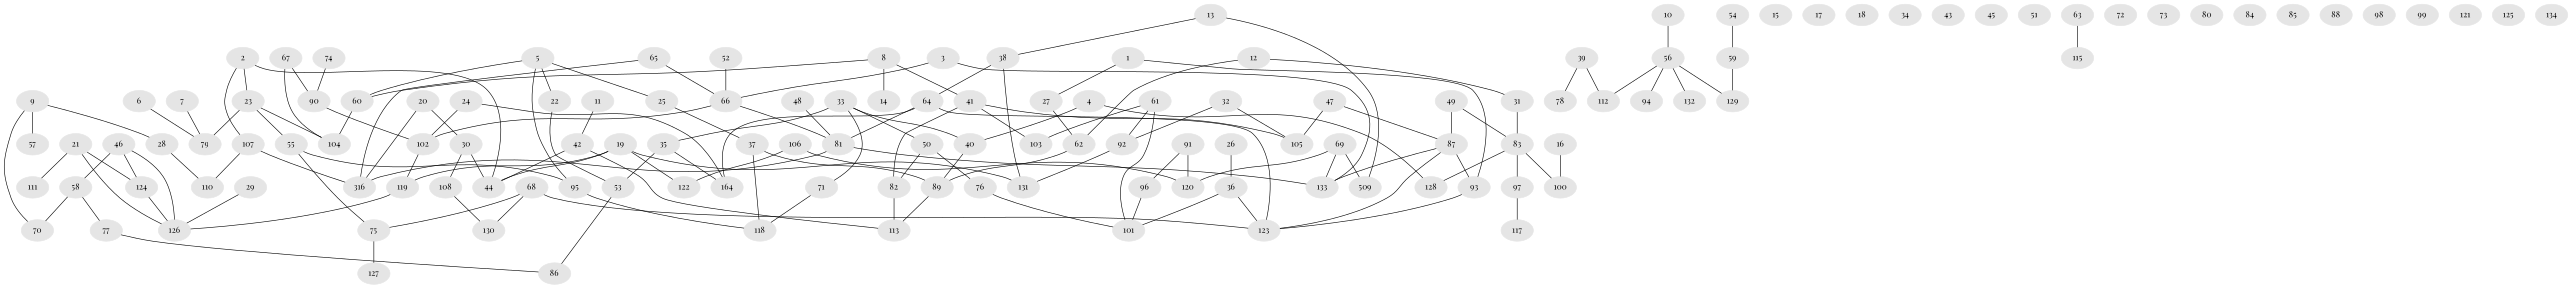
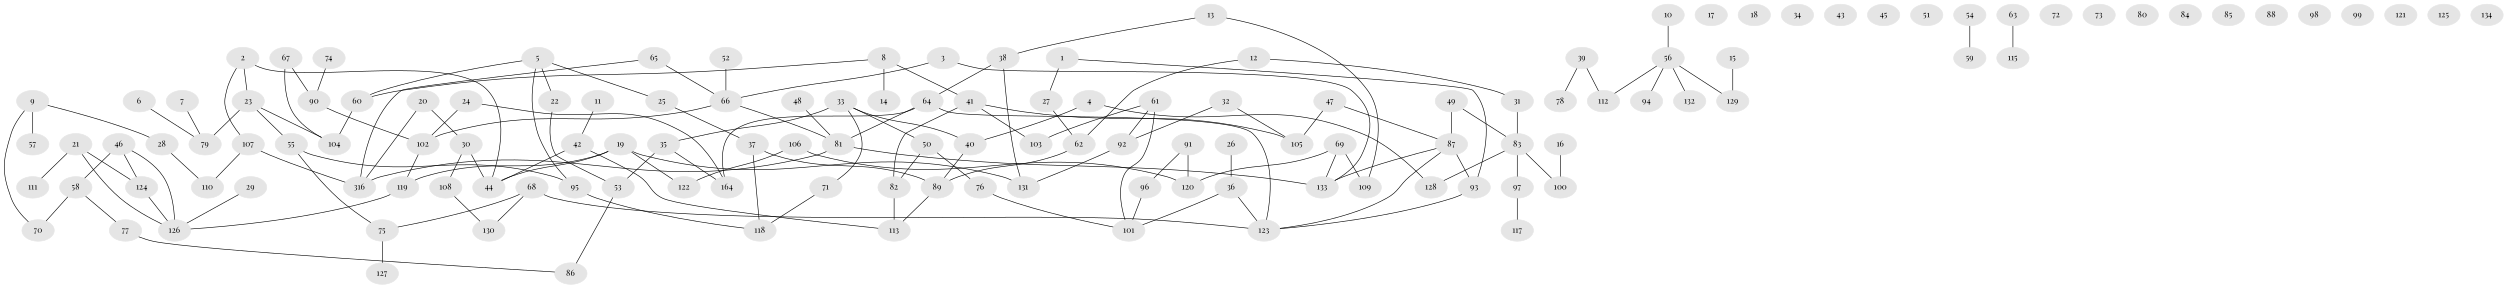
edge "59" -- "129": now "15" -- "129"
node "509": label "509" -> "109"
